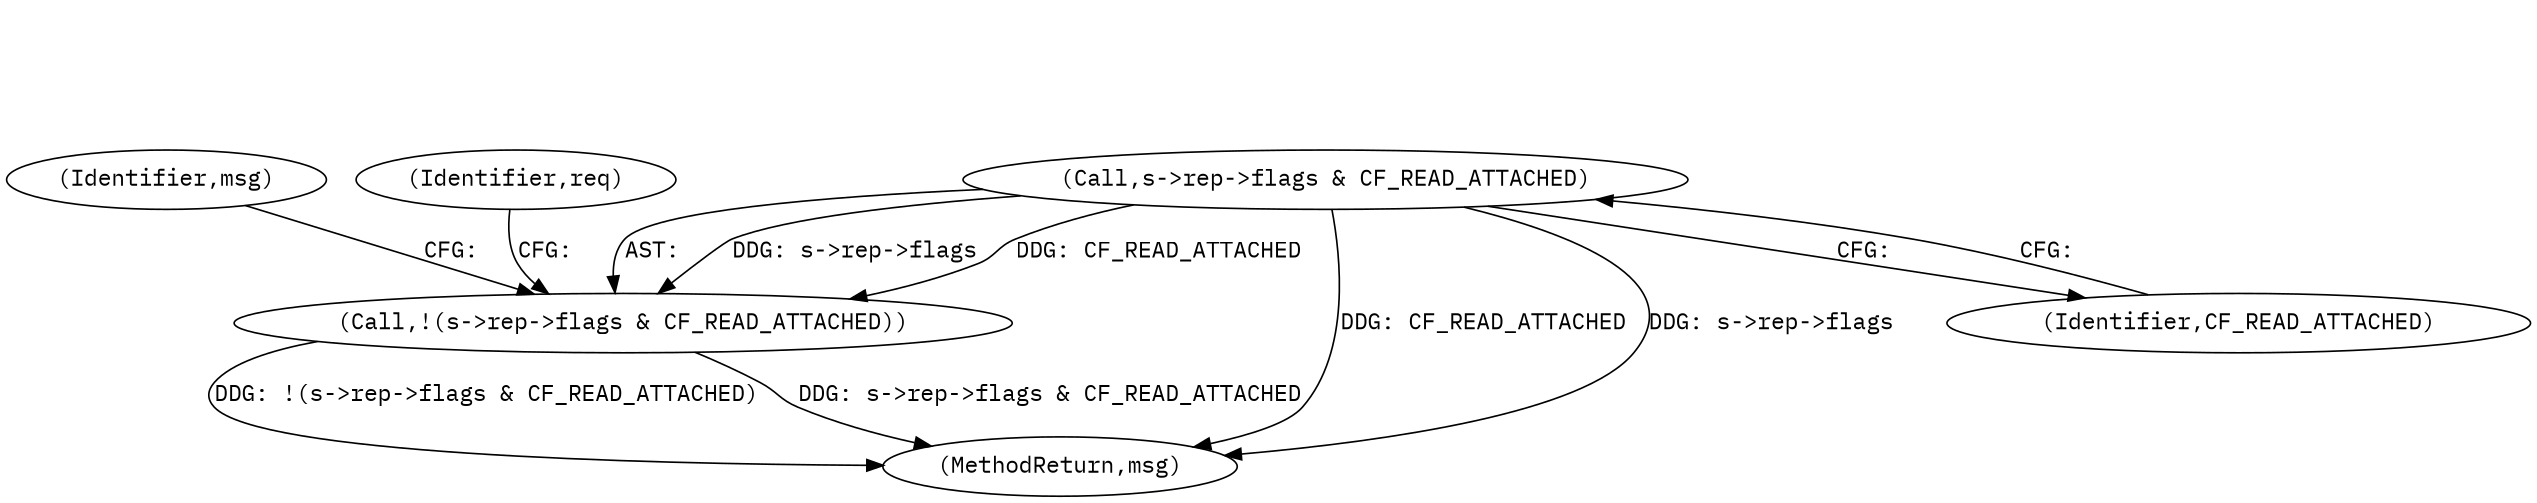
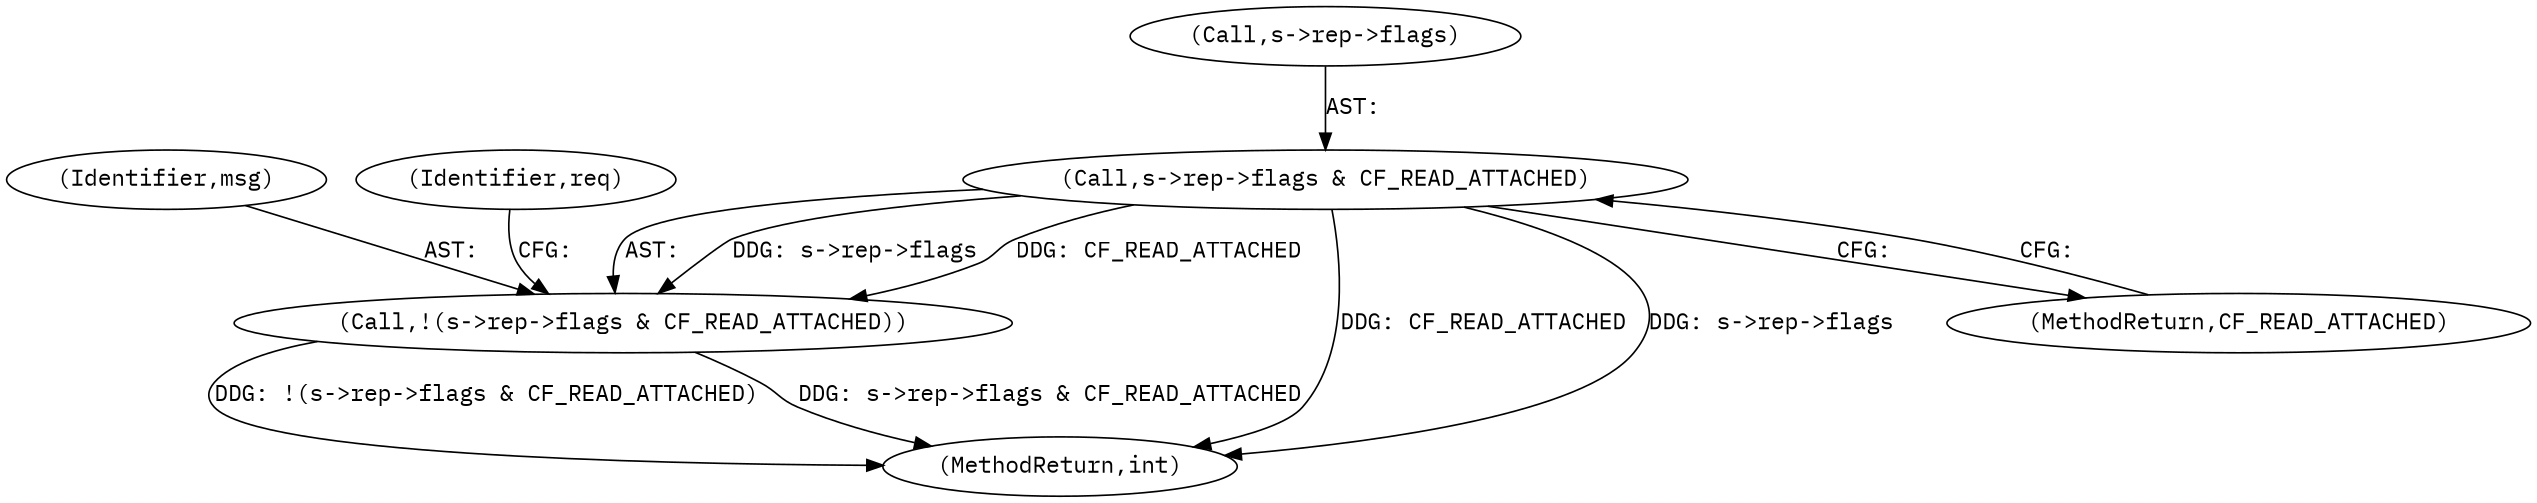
node "(Call,s->rep->flags)": added
edge "(Identifier,msg)" -> "(Call,!(s->rep->flags & CF_READ_ATTACHED))": label "CFG: " -> "AST: "
node "(Identifier,CF_READ_ATTACHED)": label "(Identifier,CF_READ_ATTACHED)" -> "(MethodReturn,CF_READ_ATTACHED)"
node "(MethodReturn,msg)": label "(MethodReturn,msg)" -> "(MethodReturn,int)"
